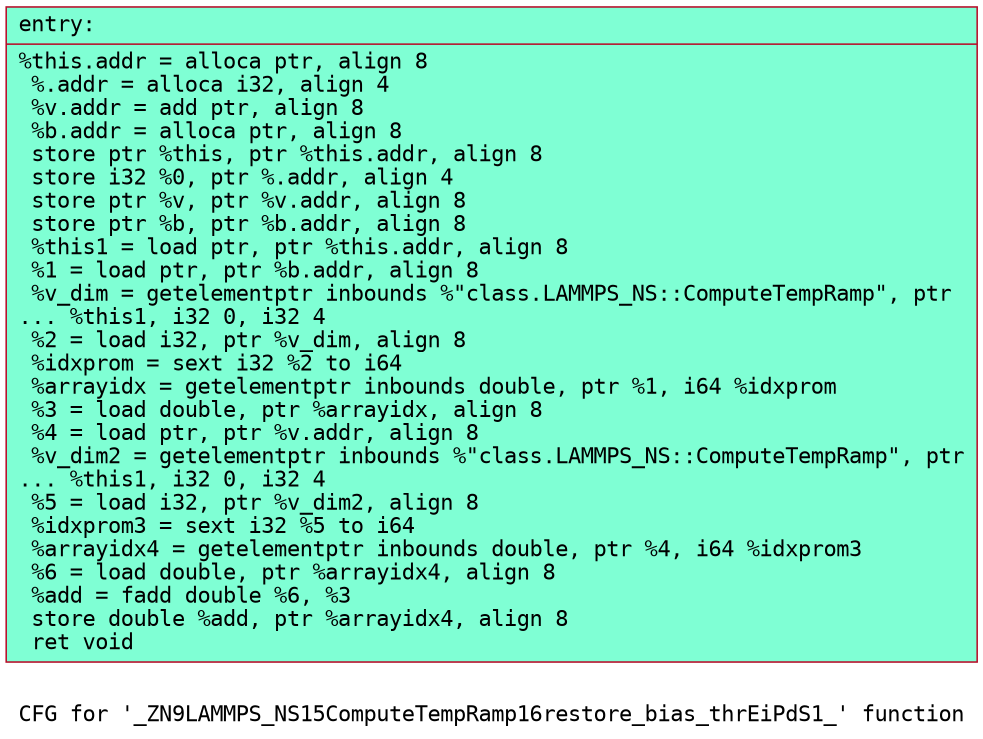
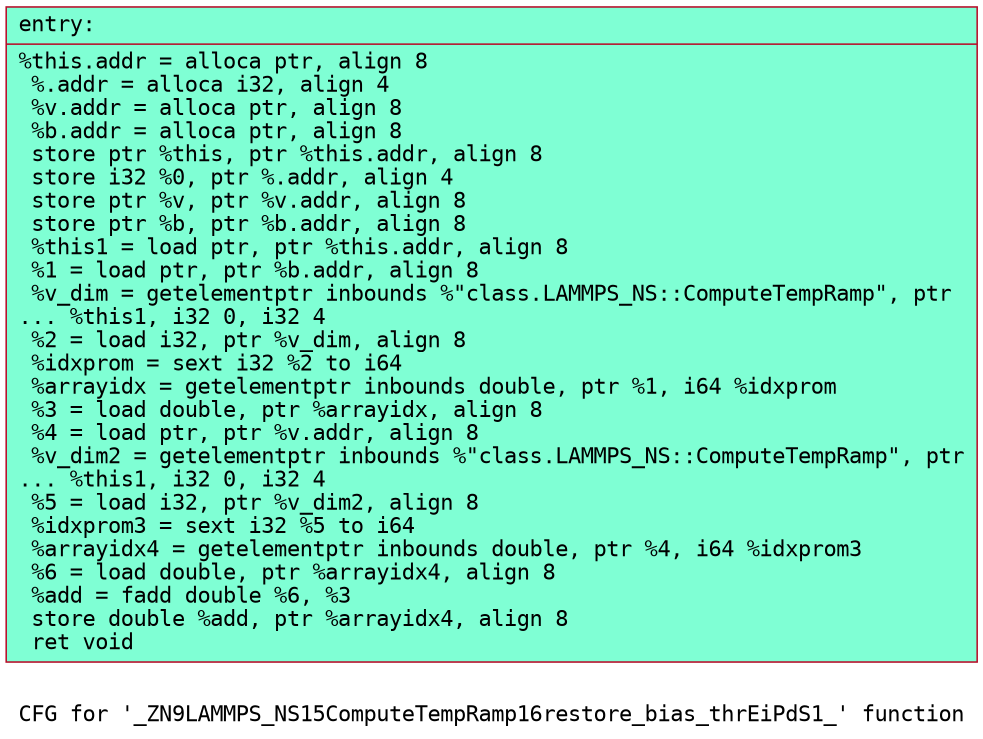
node "entry:": text "%v.addr = add ptr, align 8" -> "%v.addr = alloca ptr, align 8"
